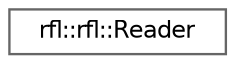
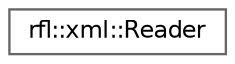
node "rfl::rfl::Reader": label "rfl::rfl::Reader" -> "rfl::xml::Reader"
